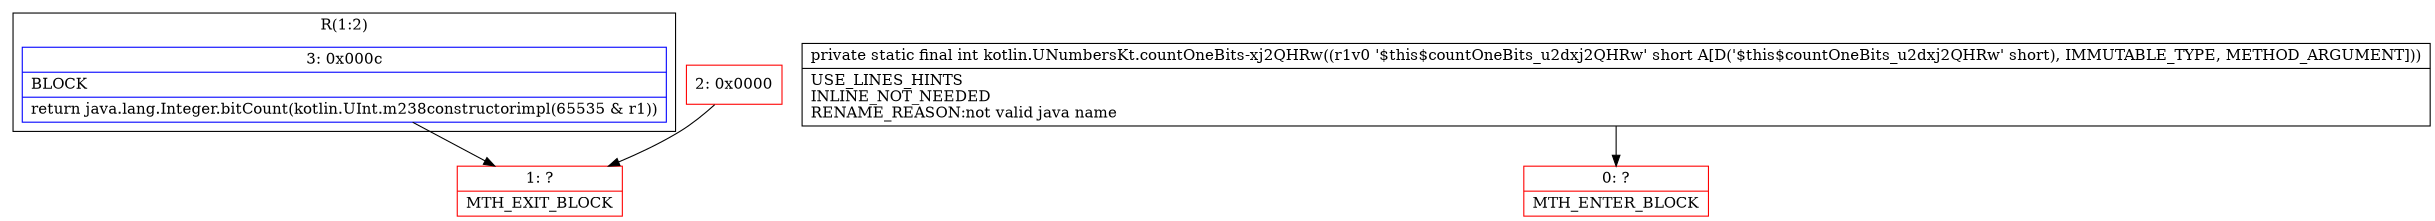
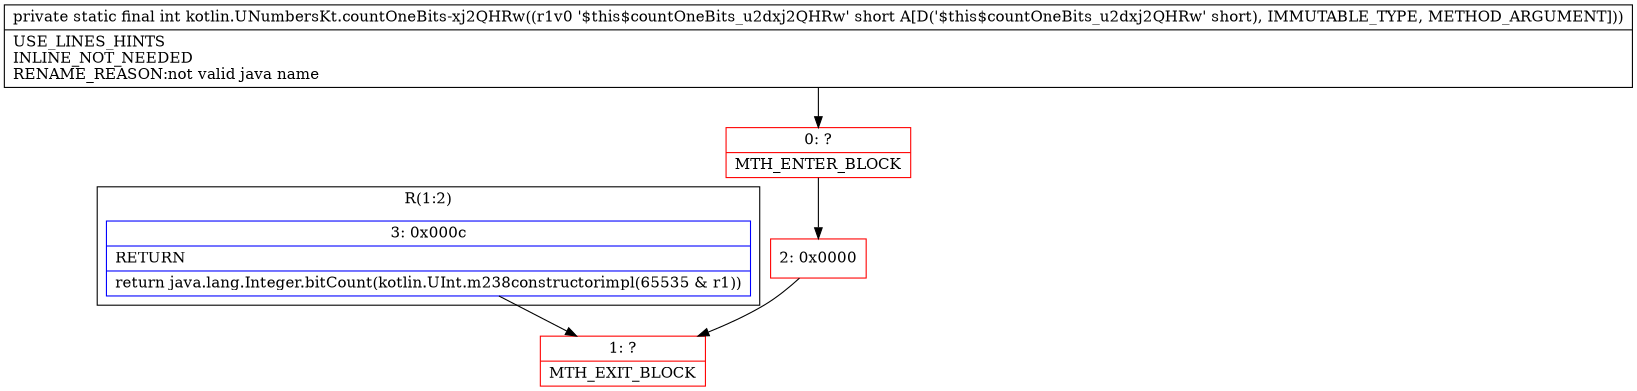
node "3: 0x000c": text "BLOCK" -> "RETURN"
edge "0: ?" -> "2: 0x0000": added
